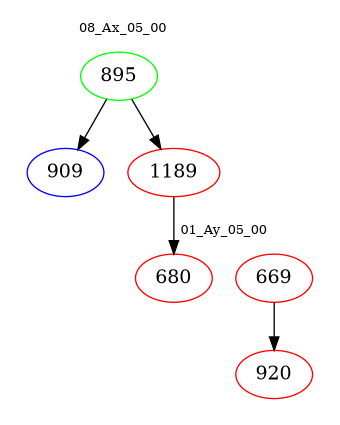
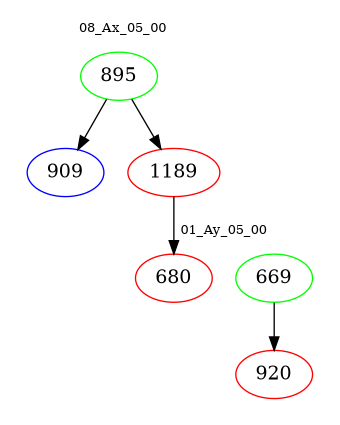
node "669": color red -> green
